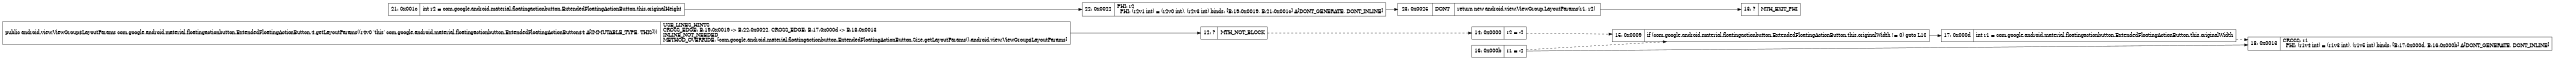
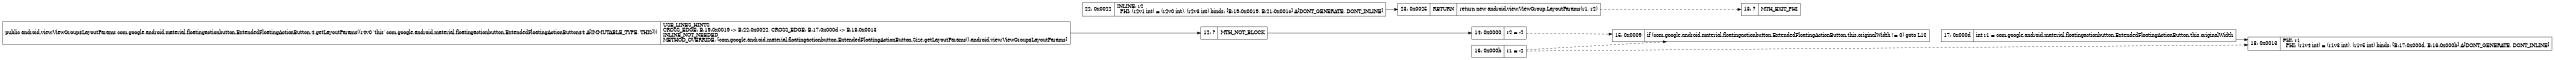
node "22: 0x0022": text "PHI: r2" -> "INLINE: r2"
node "21: 0x001c": removed
node "23: 0x0025": text "DONT" -> "RETURN"
edge "23: 0x0025" -> "13: ?": style solid -> dashed
edge "12: ?" -> "14: 0x0000": style dashed -> solid
edge "15: 0x0009" -> "17: 0x000d": removed
edge "17: 0x000d" -> "18: 0x0013": style dashed -> solid
node "18: 0x0013": text "CROSS: r1" -> "PHI: r1"
edge "16: 0x000b" -> "18: 0x0013": style solid -> dashed
